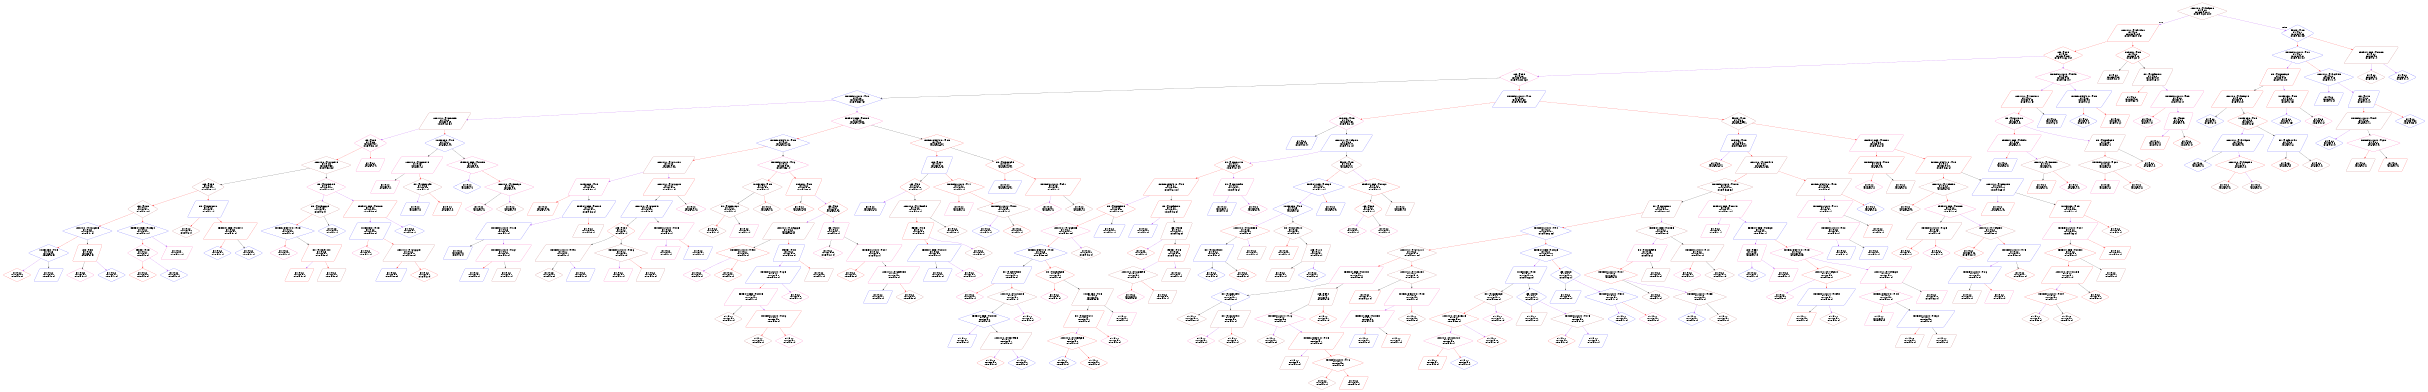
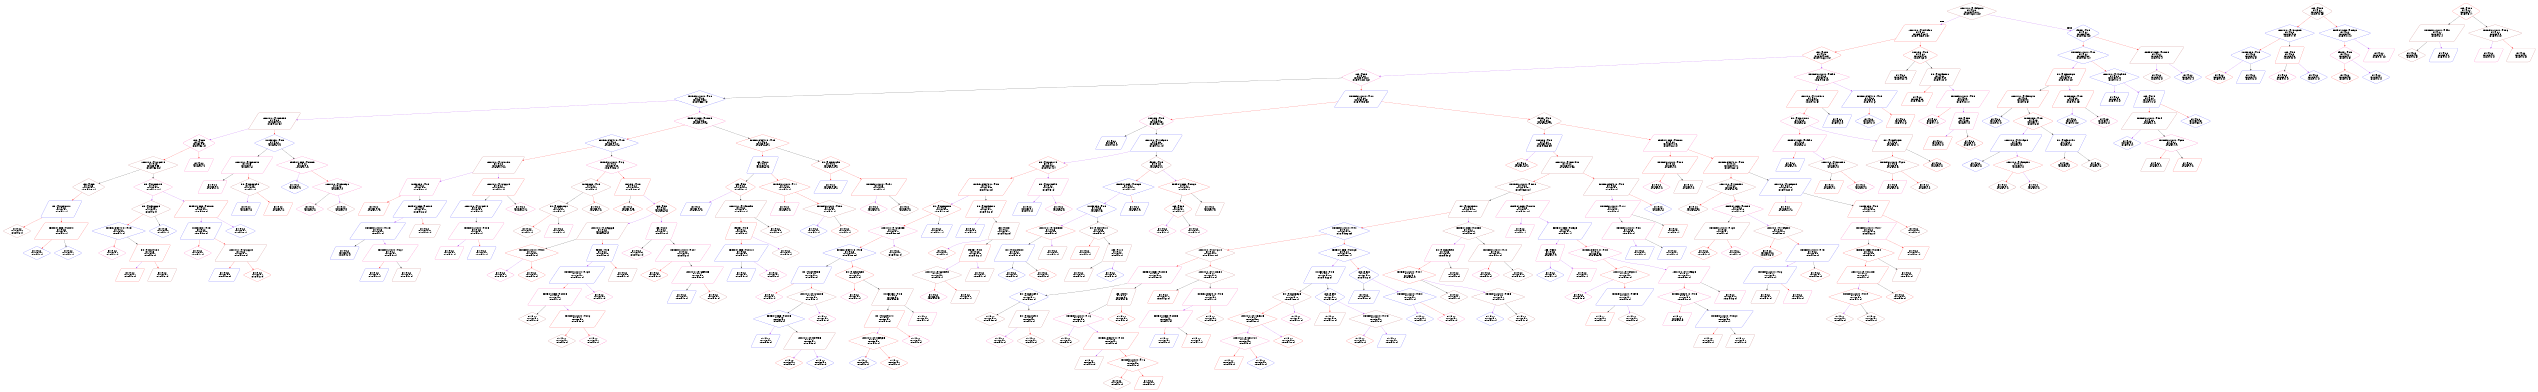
edge "Age <= 15.5 gini = 0.5 samples = 27 value = [15, 24]" -> "Age <= 12.5 gini = 0.4 samples = 20 value = [8, 23]": removed
edge "AccountNo <= 7676257.5 gini = 0.5 samples = 9 value = [5, 9]" -> "Age <= 18.0 gini = 0.4 samples = 7 value = [3, 7]": removed
